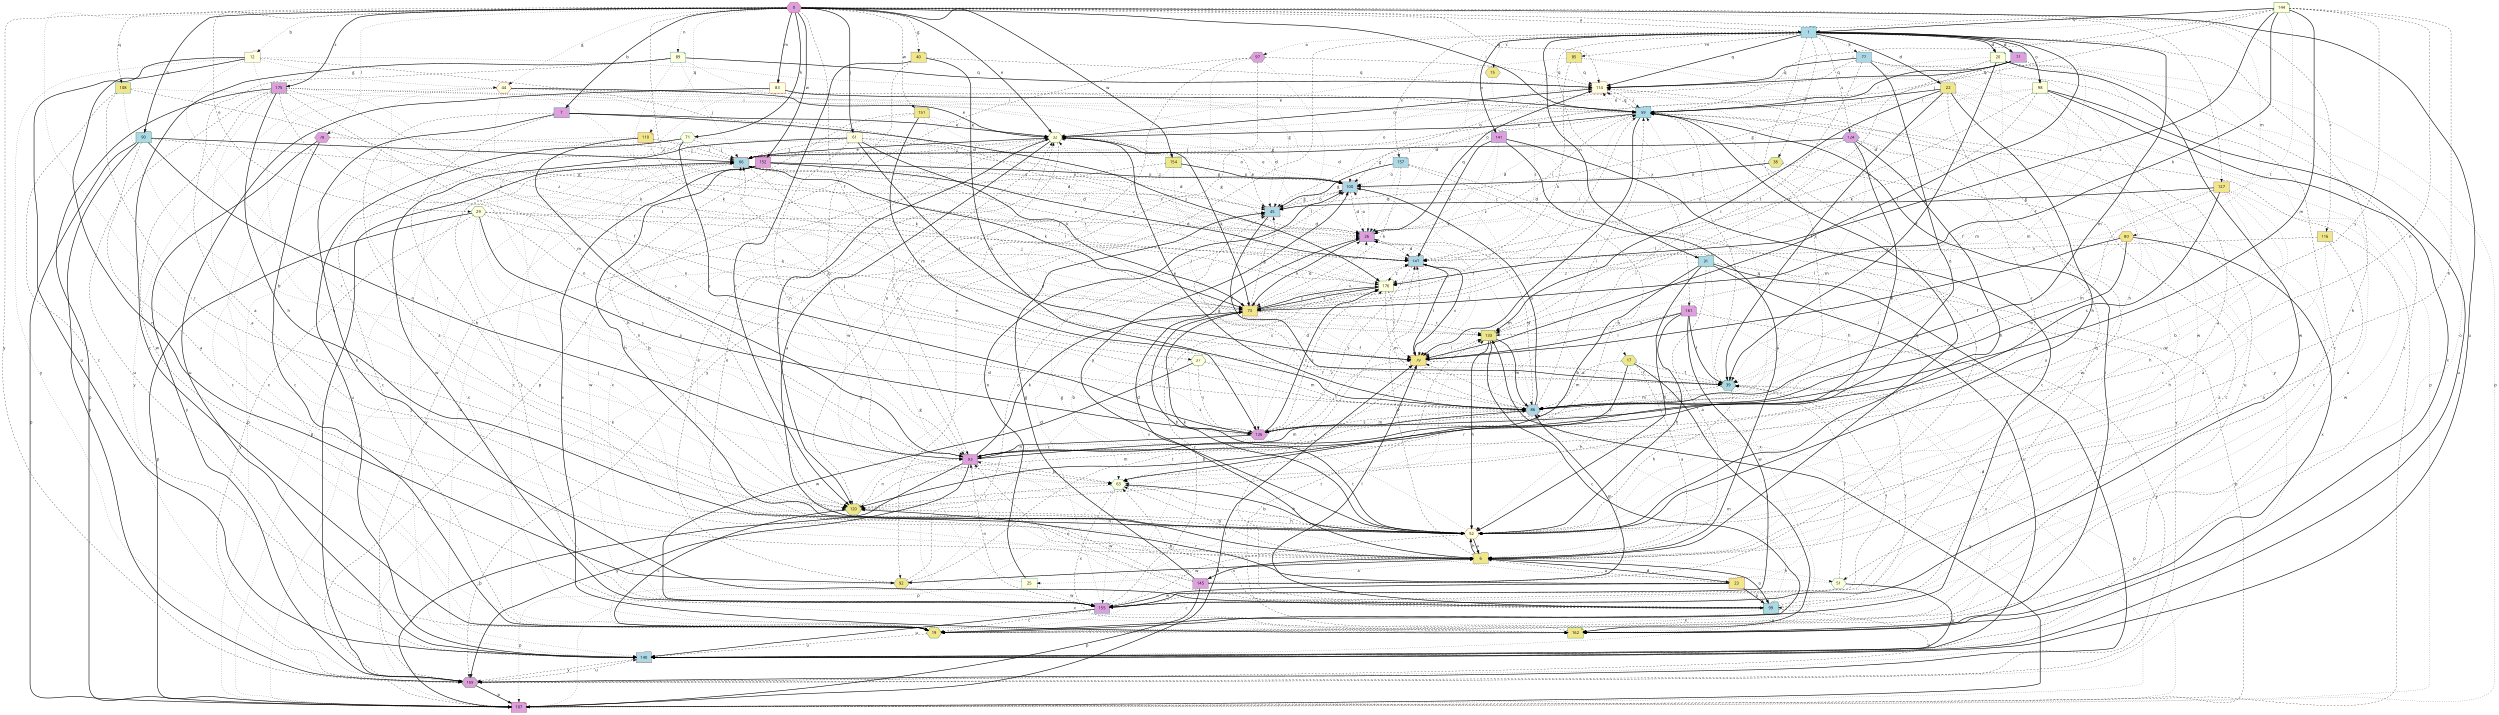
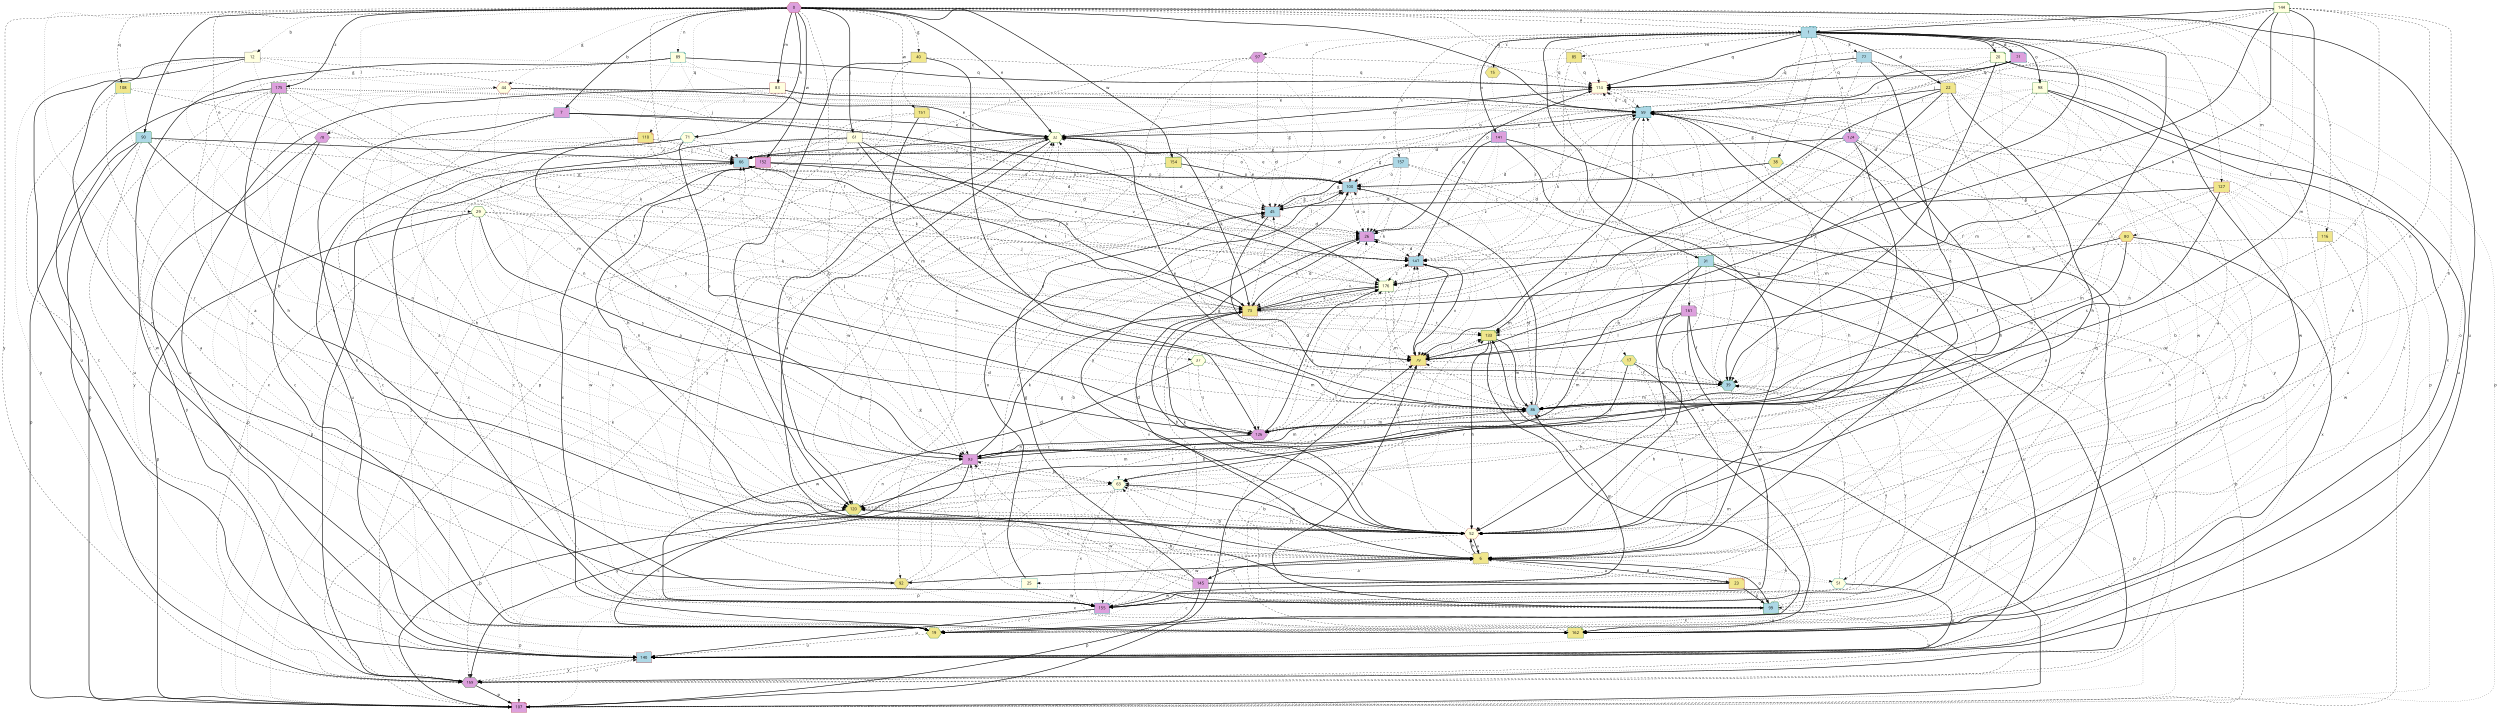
node "23": shape folder -> note
